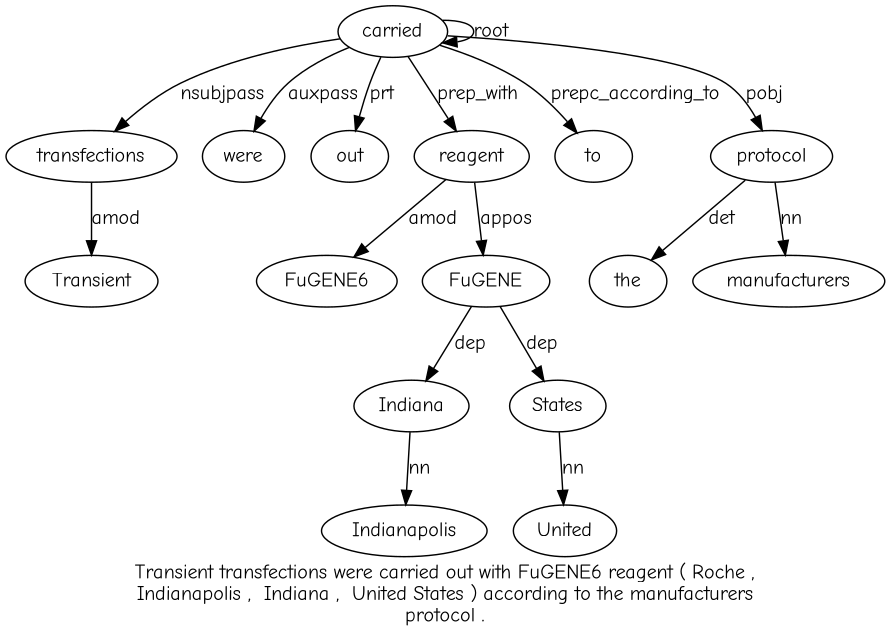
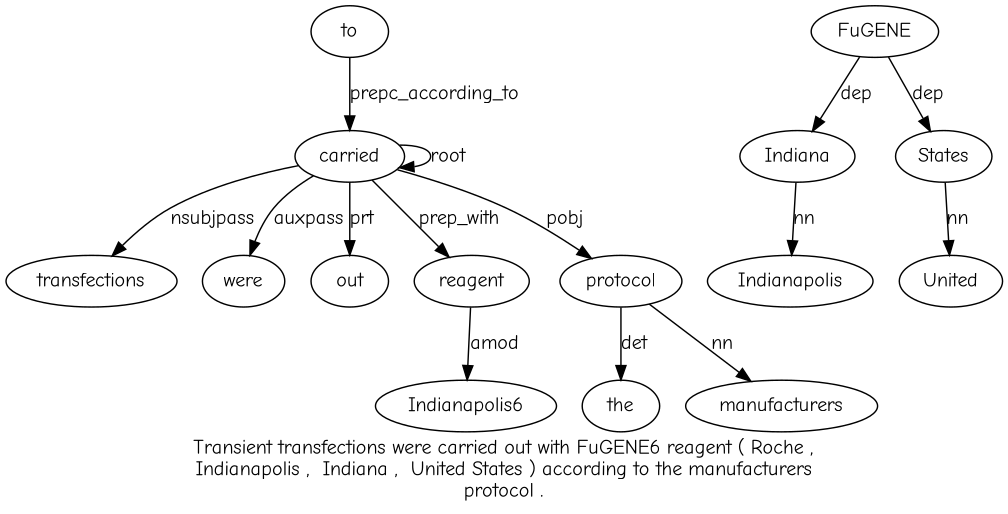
edge "carried" -> "to": reversed
edge "reagent" -> "FuGENE": removed, label "appos"
node "Transient": removed
node "FuGENE6": label "FuGENE6" -> "Indianapolis6"
